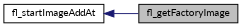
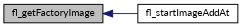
edge "fl_getFactoryImage" -> "fl_startImageAddAt": reversed
